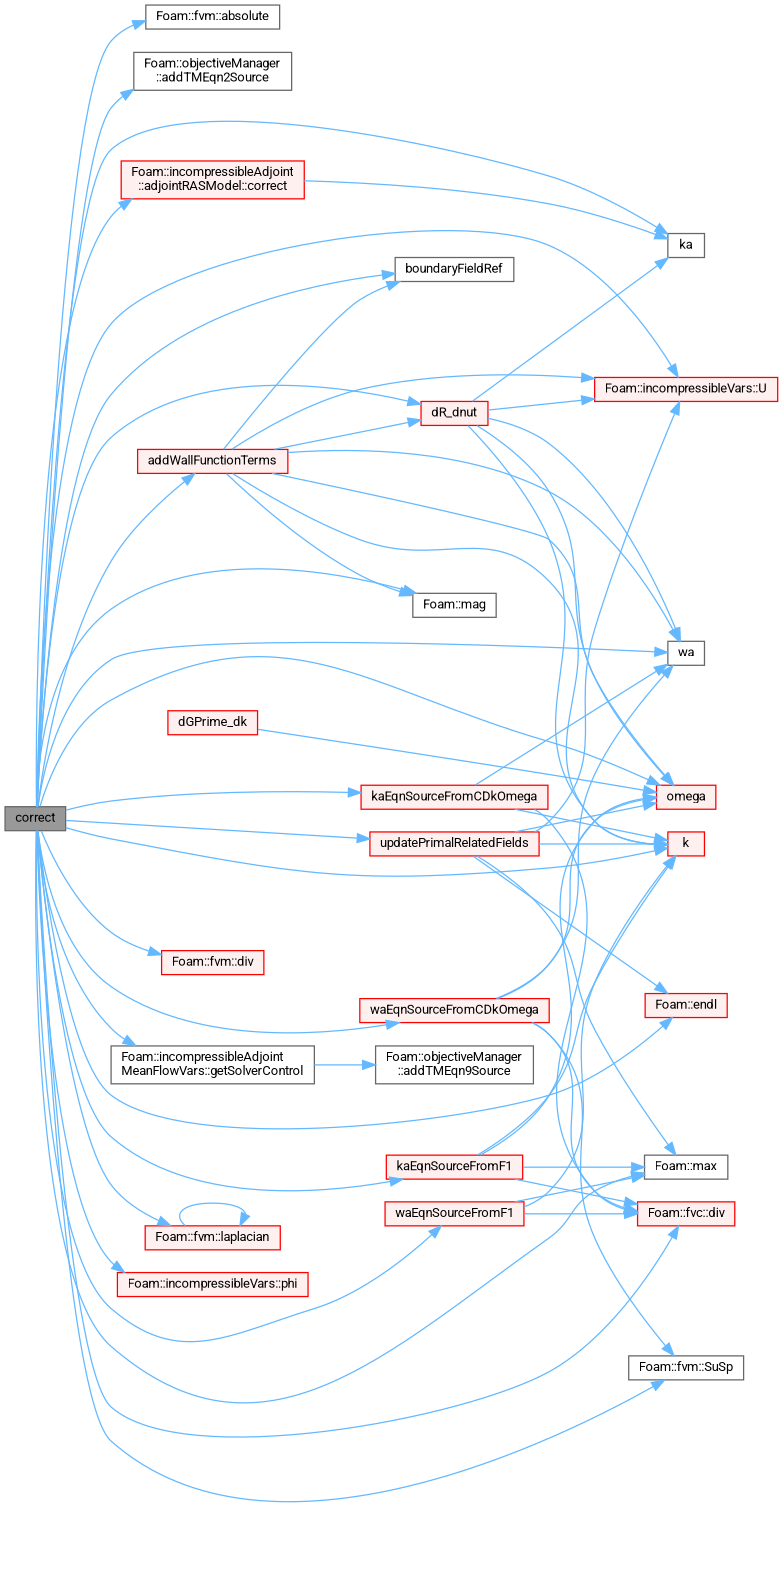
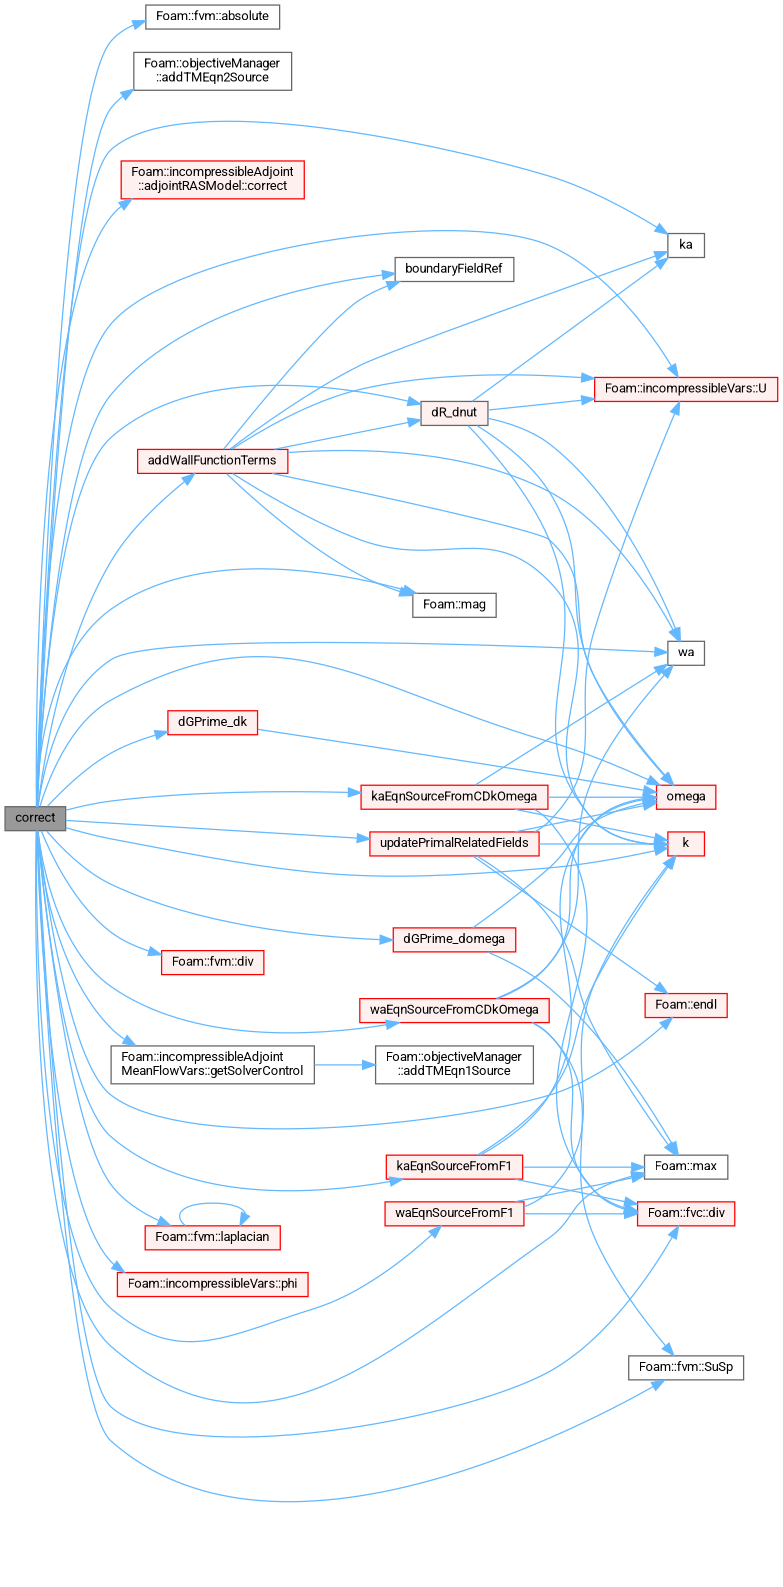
edge "Foam::incompressibleAdjoint ::adjointRASModel::correct" -> "ka": now "addWallFunctionTerms" -> "ka"
node "dR_dnut": color red -> grey40
edge "correct" -> "dGPrime_dk": added
edge "kaEqnSourceFromCDkOmega" -> "omega": added
node "dGPrime_domega": added
node "Foam::objectiveManager ::addTMEqn9Source": label "Foam::objectiveManager ::addTMEqn9Source" -> "Foam::objectiveManager ::addTMEqn1Source"
